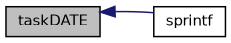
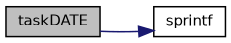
edge "sprintf" -> "taskDATE": reversed
